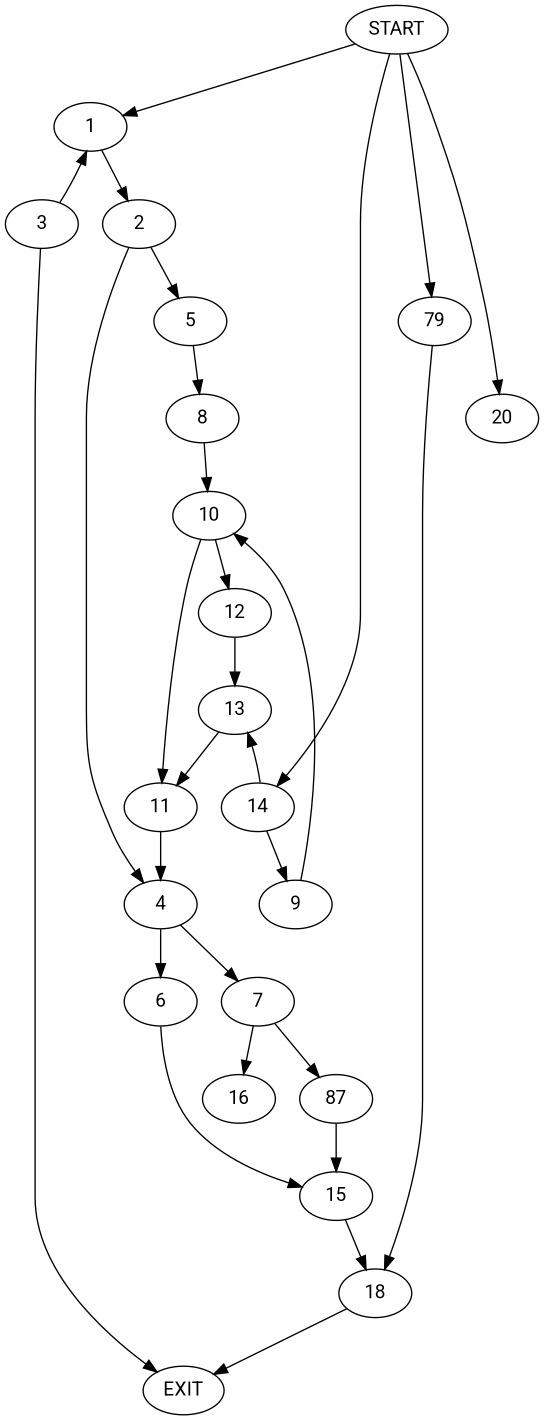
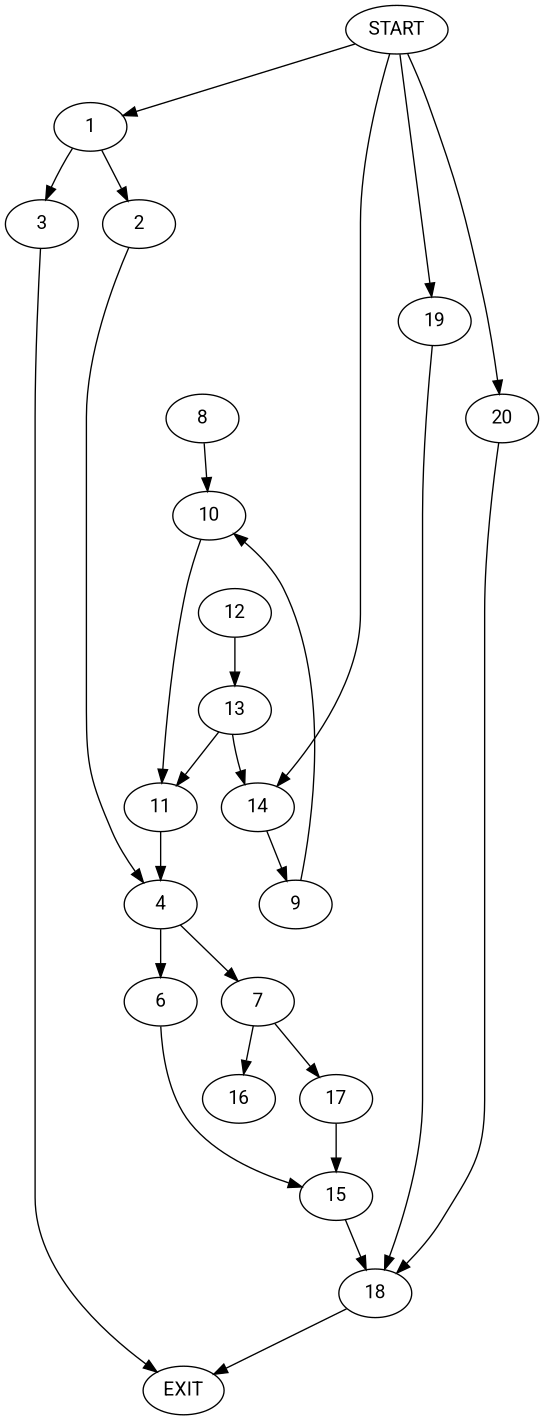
edge "3" -> "1": reversed
node "5": removed
node "79": label "79" -> "19"
edge "10" -> "12": removed
edge "14" -> "13": reversed
edge "20" -> "18": added
node "87": label "87" -> "17"
